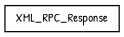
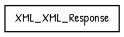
node "XML_RPC_Response": label "XML_RPC_Response" -> "XML_XML_Response"
